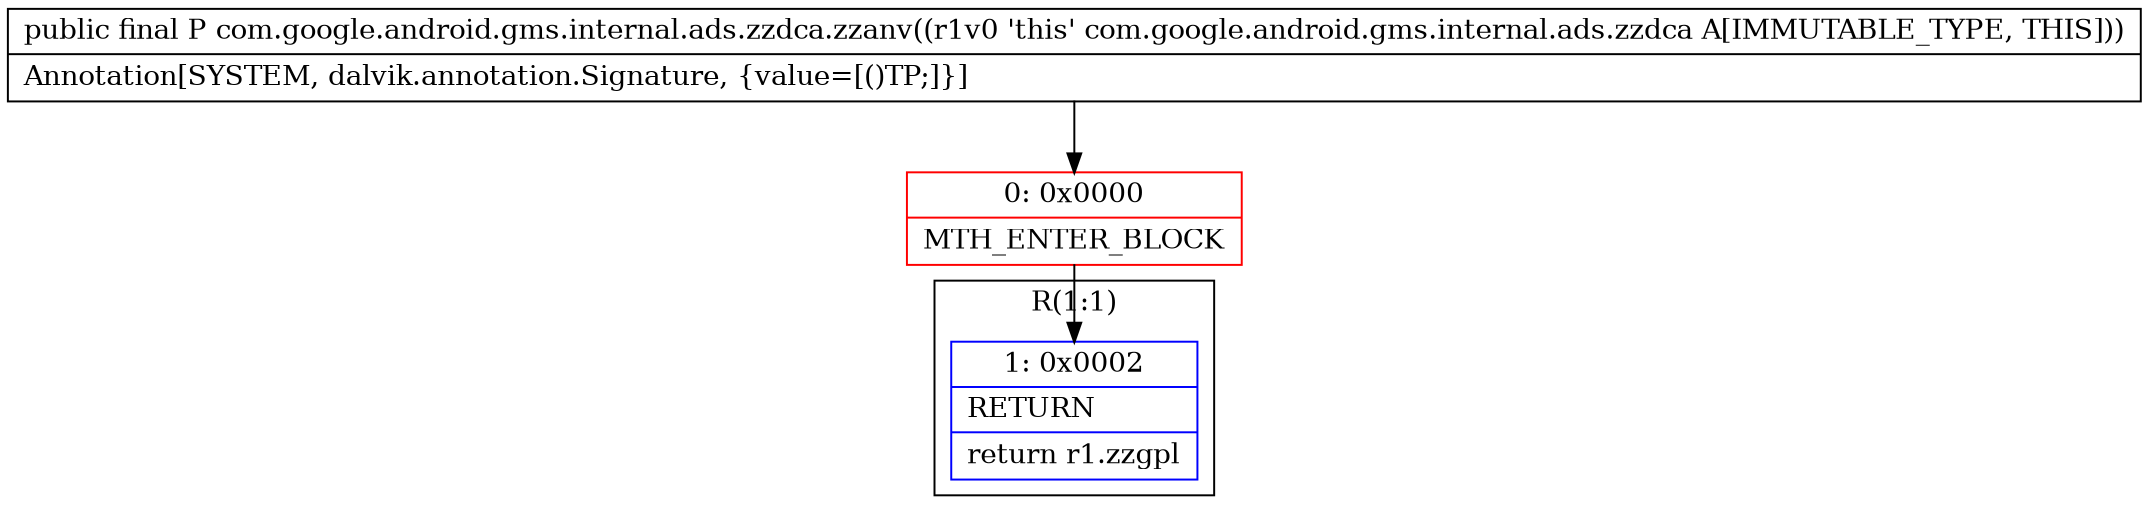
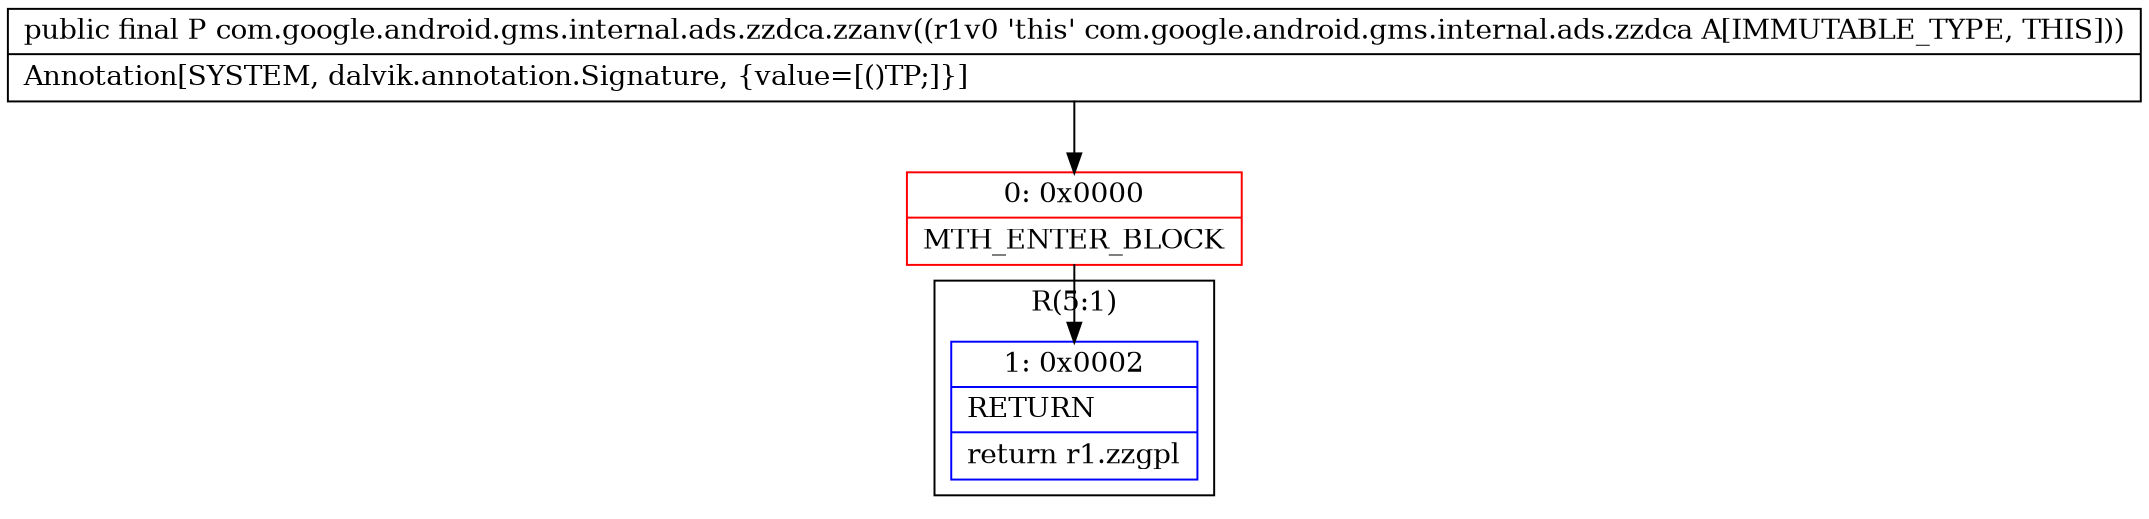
cluster "R(1:1)": label "R(1:1)" -> "R(5:1)"
